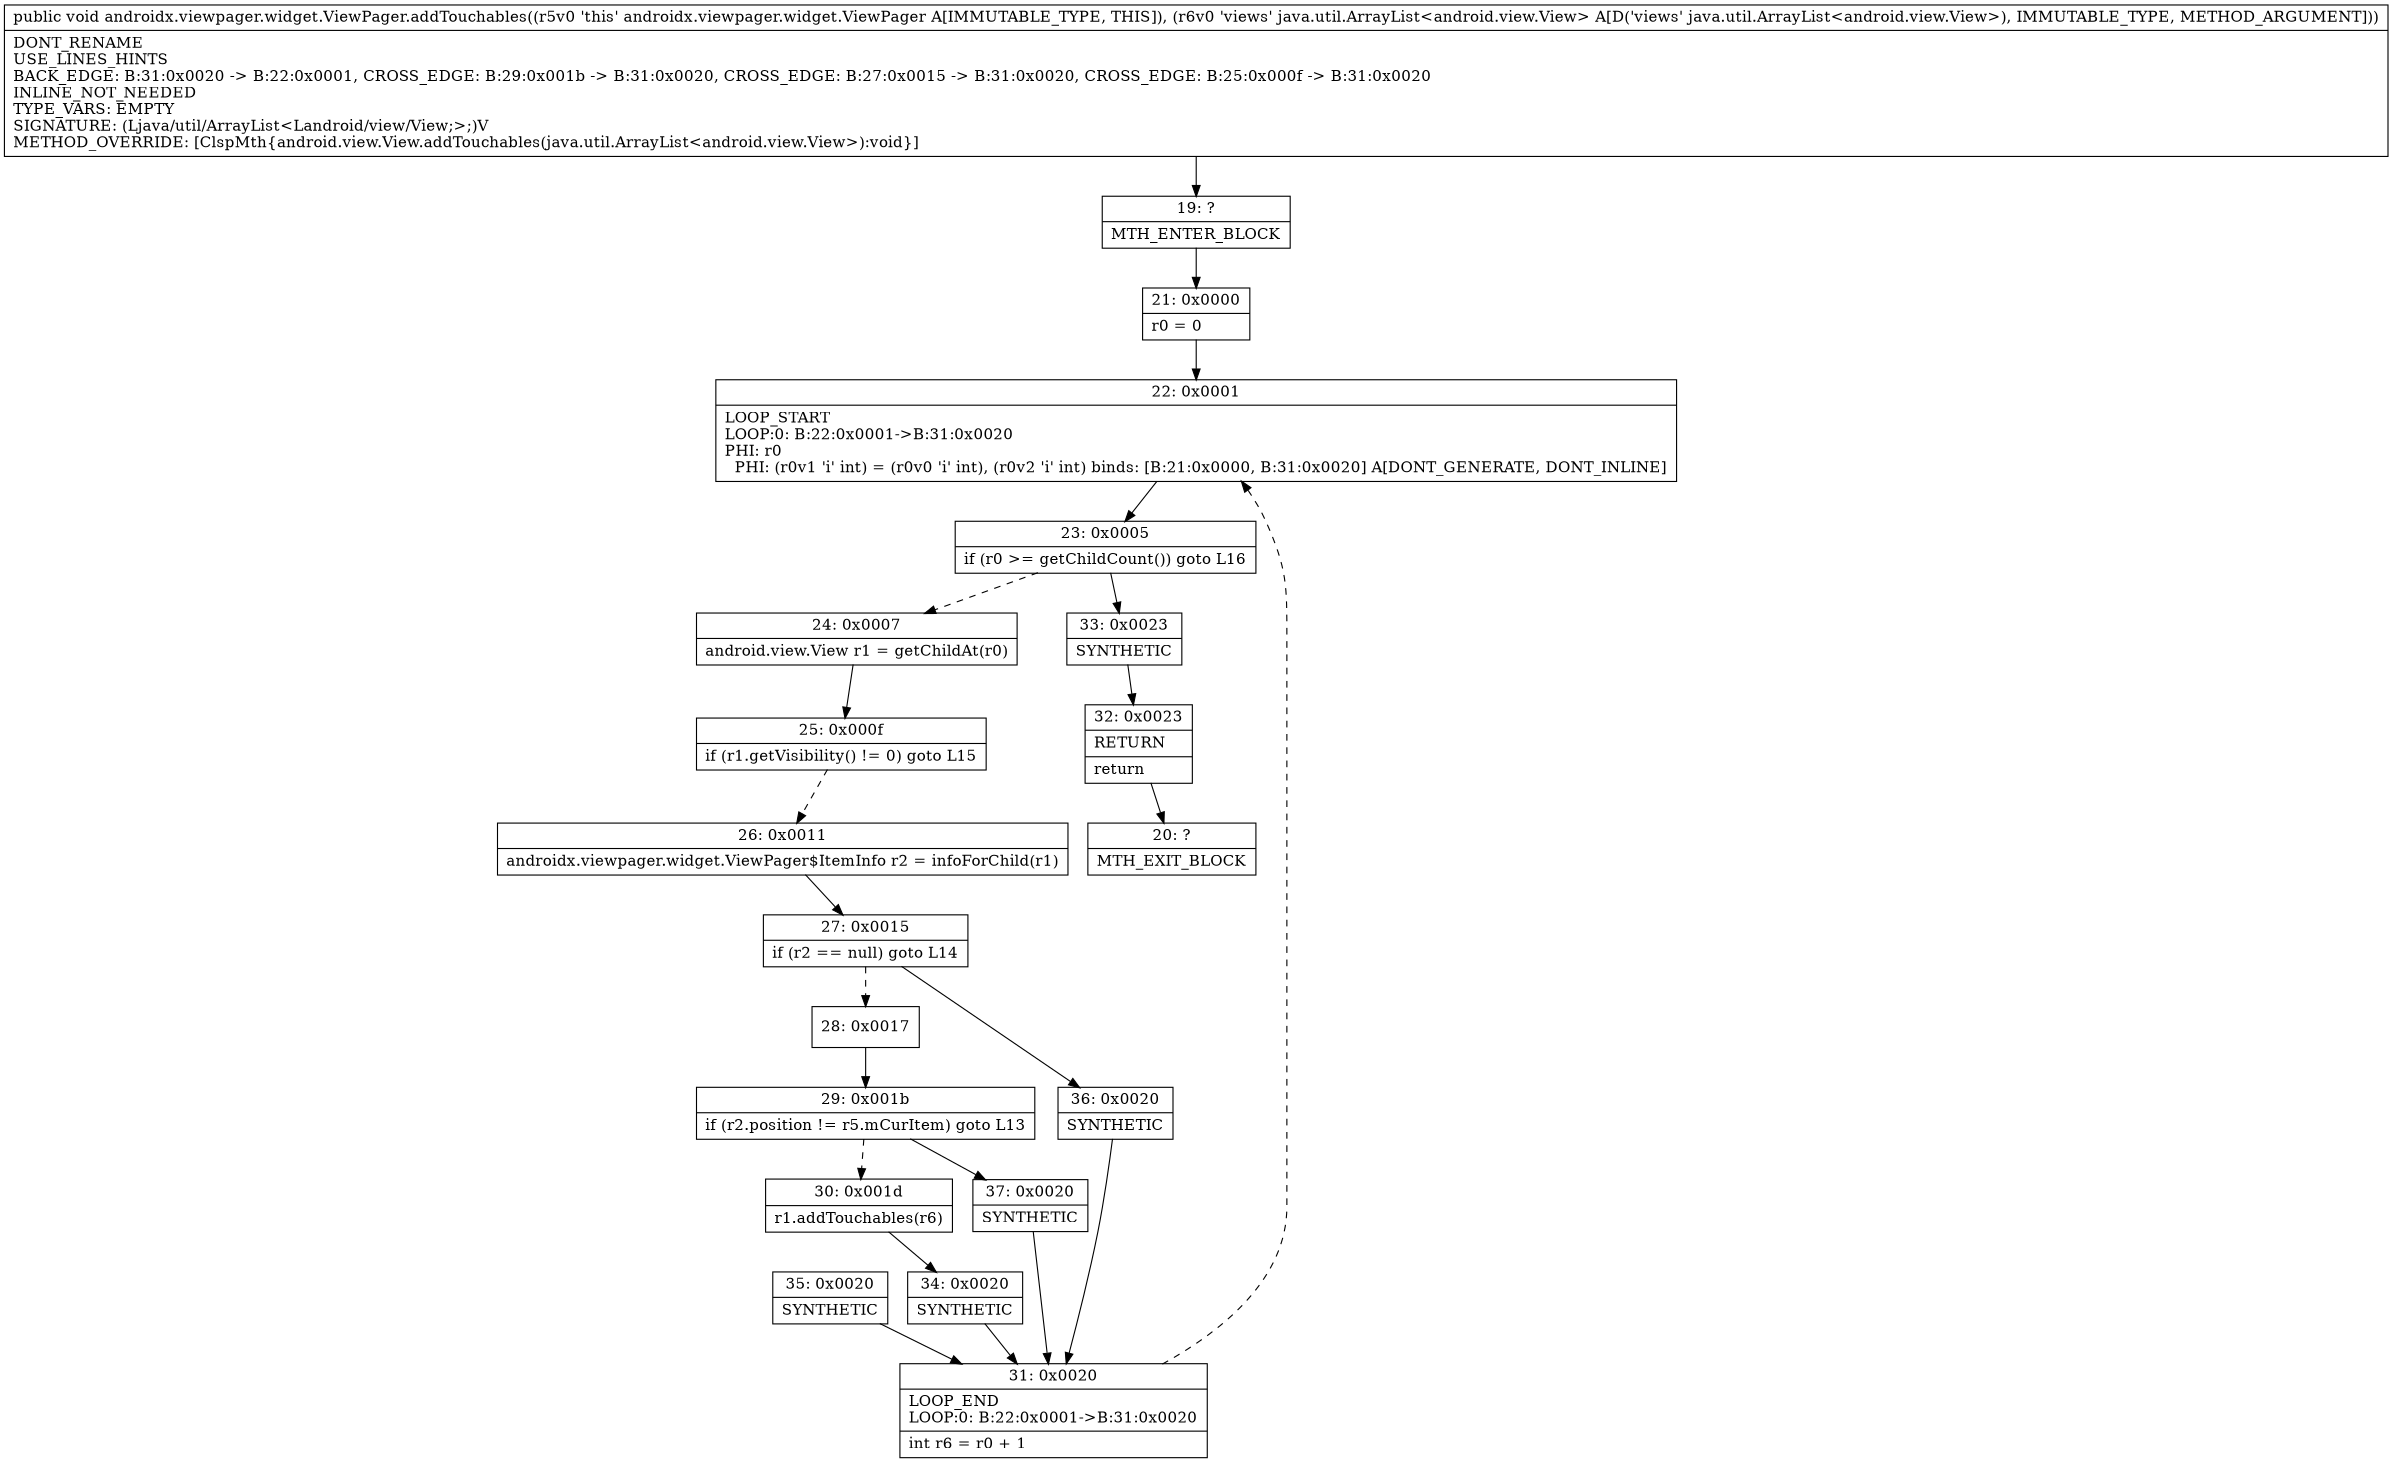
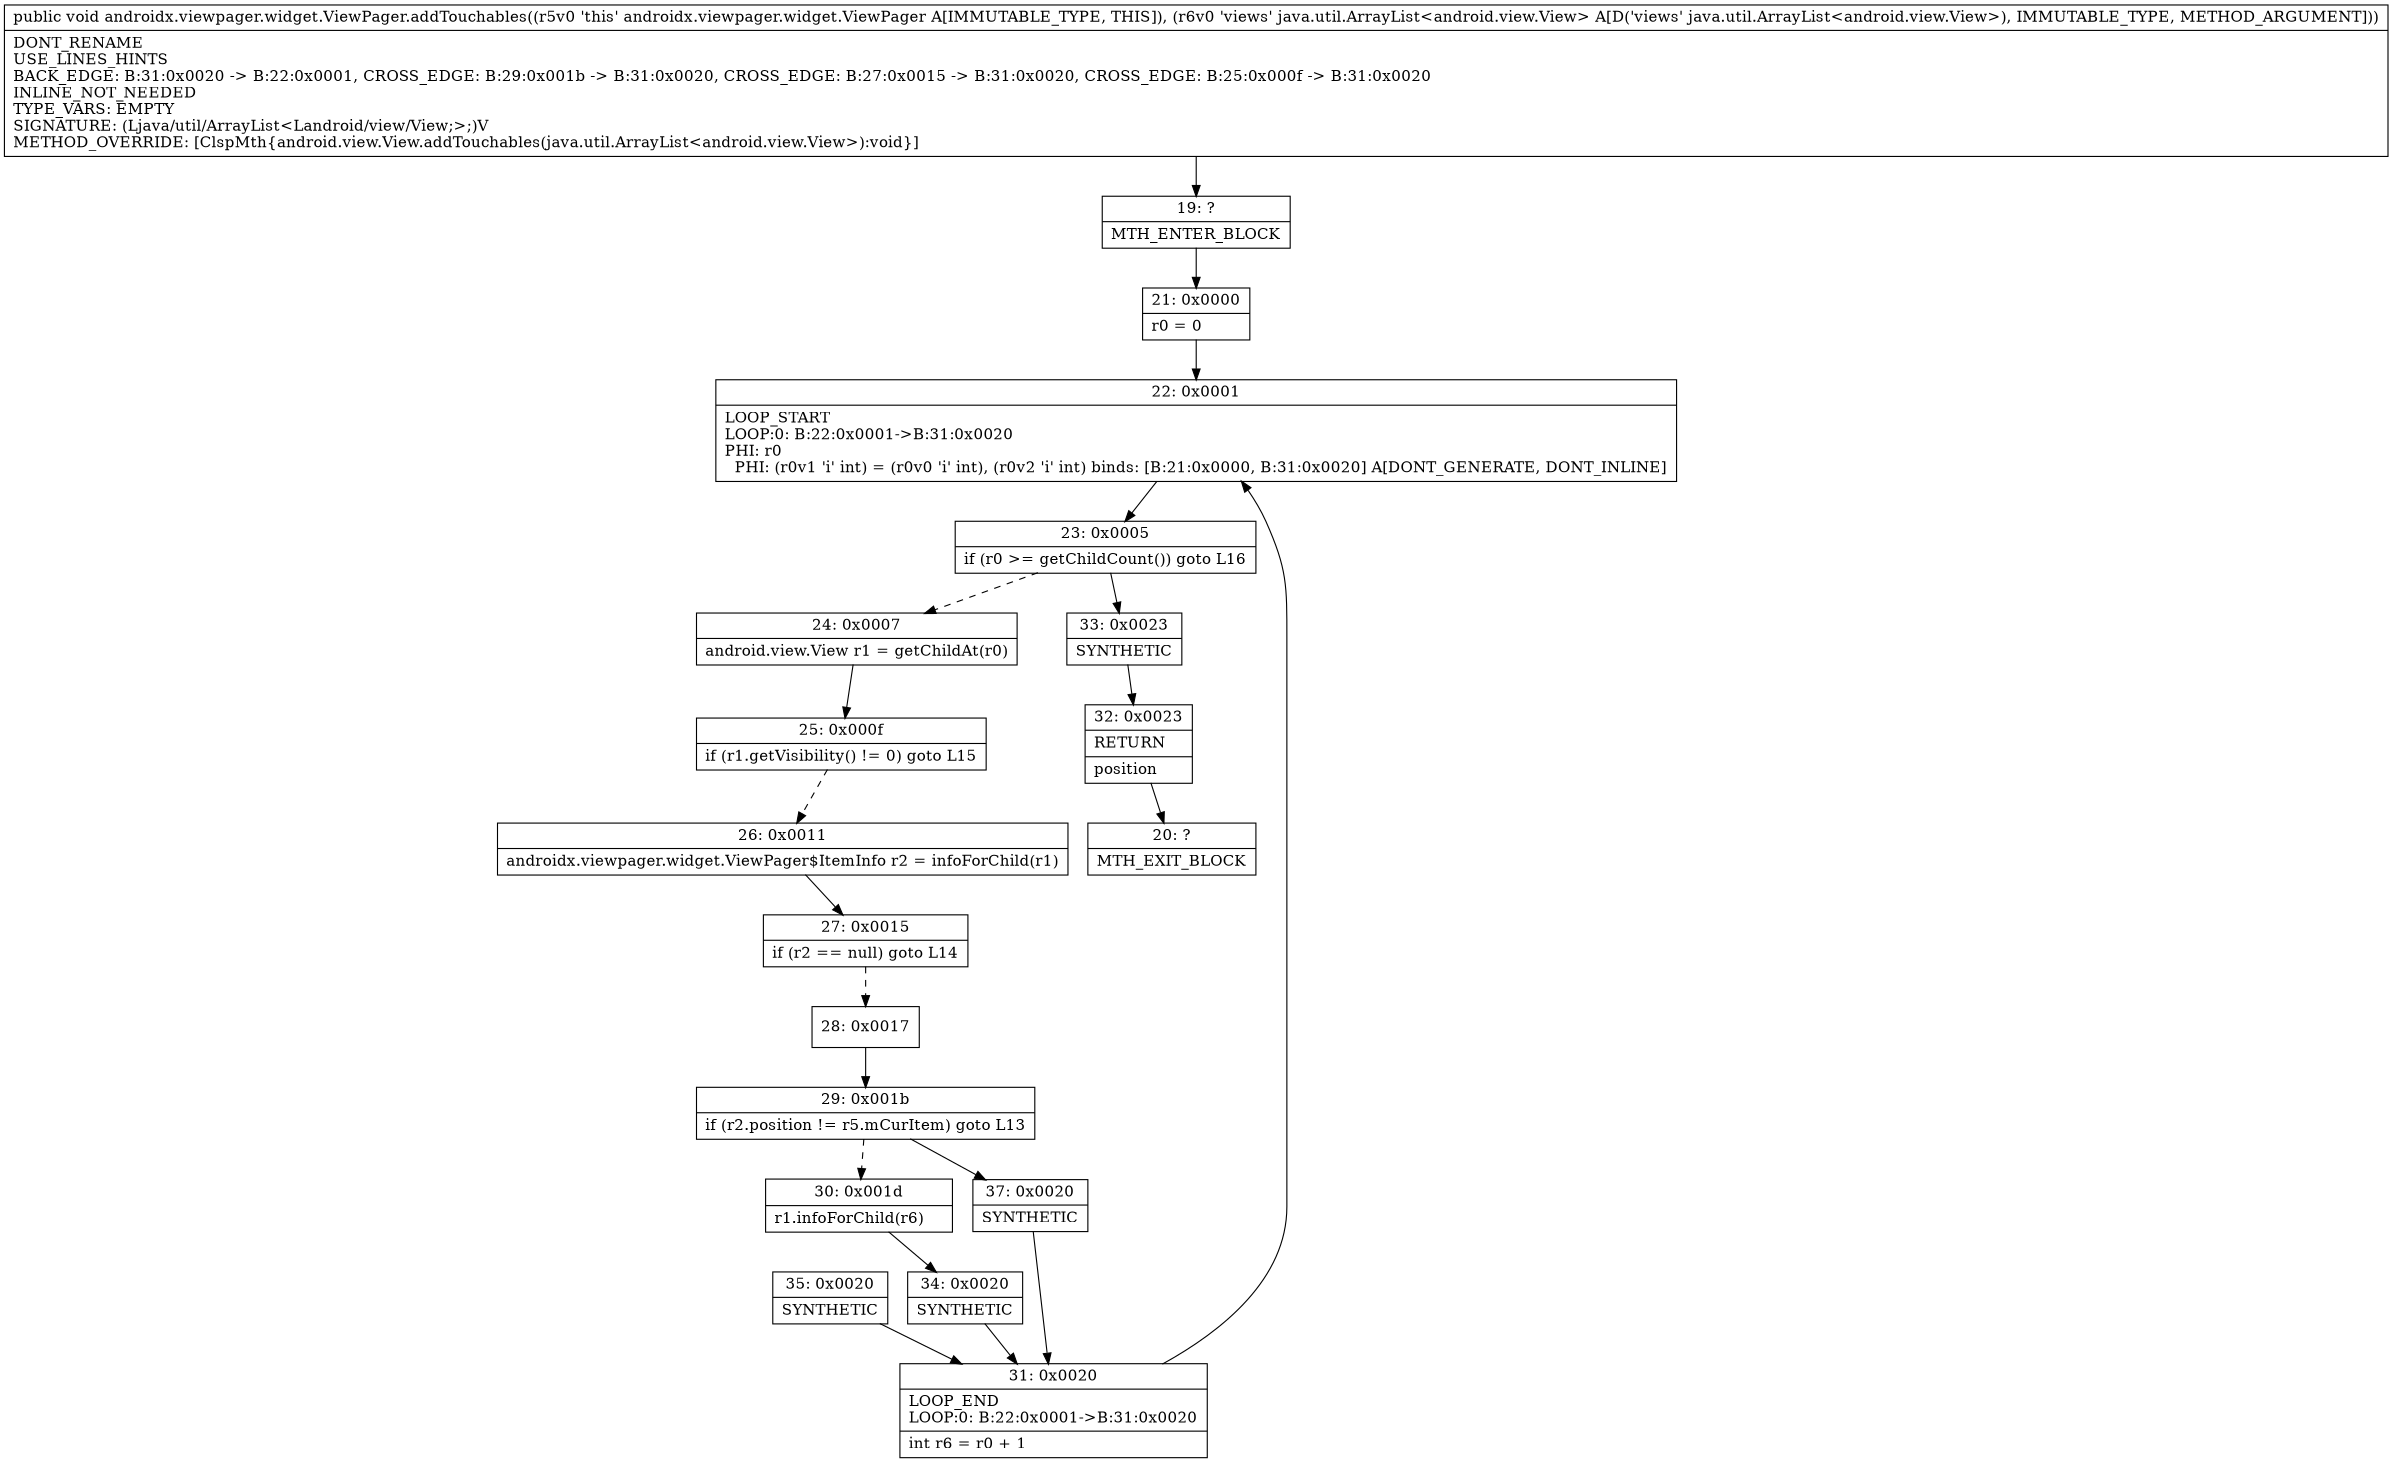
node "32: 0x0023": text "return" -> "position"
edge "31: 0x0020" -> "22: 0x0001": style dashed -> solid
node "36: 0x0020": removed
node "30: 0x001d": text "r1.addTouchables(r6)" -> "r1.infoForChild(r6)"
